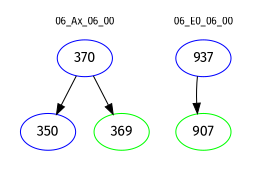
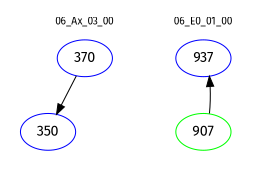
cluster "06_Ax_06_00": label "06_Ax_06_00" -> "06_Ax_03_00"
cluster "06_E0_06_00": label "06_E0_06_00" -> "06_E0_01_00"
edge "937" -> "907": reversed
node "369": removed
